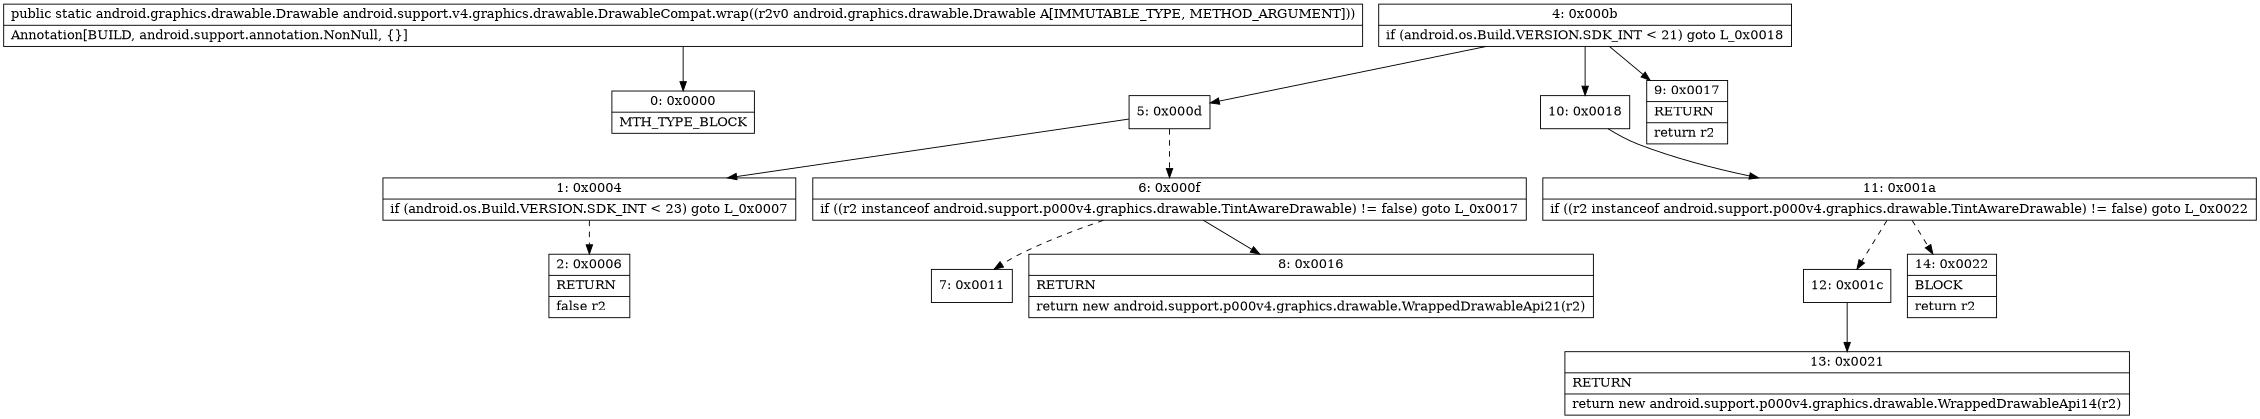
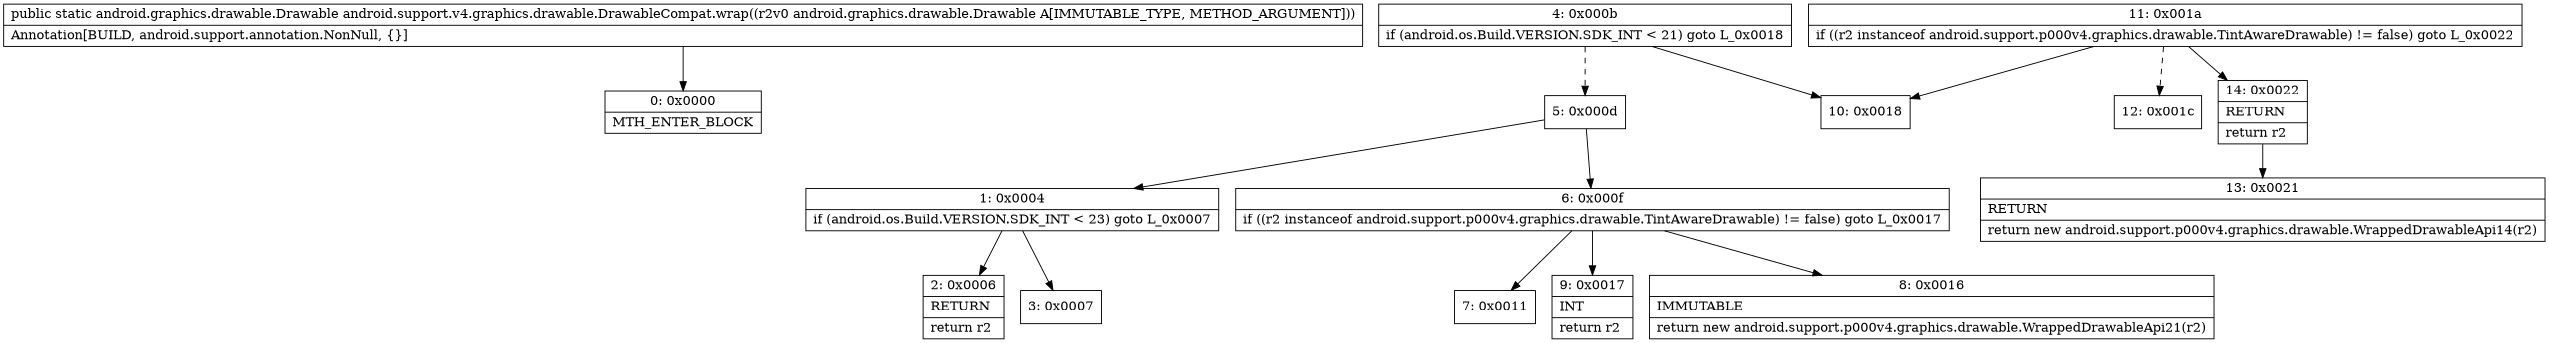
edge "4: 0x000b" -> "9: 0x0017": now "6: 0x000f" -> "9: 0x0017"
edge "4: 0x000b" -> "5: 0x000d": style solid -> dashed
node "9: 0x0017": text "RETURN" -> "INT"
node "0: 0x0000": text "MTH_TYPE_BLOCK" -> "MTH_ENTER_BLOCK"
edge "5: 0x000d" -> "6: 0x000f": style dashed -> solid
edge "10: 0x0018" -> "11: 0x001a": reversed
edge "1: 0x0004" -> "2: 0x0006": style dashed -> solid
edge "11: 0x001a" -> "14: 0x0022": style dashed -> solid
edge "6: 0x000f" -> "7: 0x0011": style dashed -> solid
node "8: 0x0016": text "RETURN" -> "IMMUTABLE"
node "14: 0x0022": text "BLOCK" -> "RETURN"
node "2: 0x0006": text "false r2" -> "return r2"
node "3: 0x0007": added
edge "12: 0x001c" -> "13: 0x0021": now "14: 0x0022" -> "13: 0x0021"
